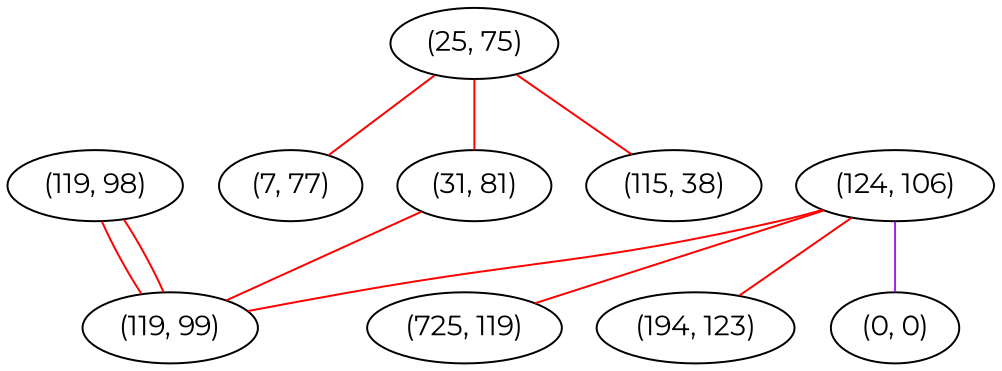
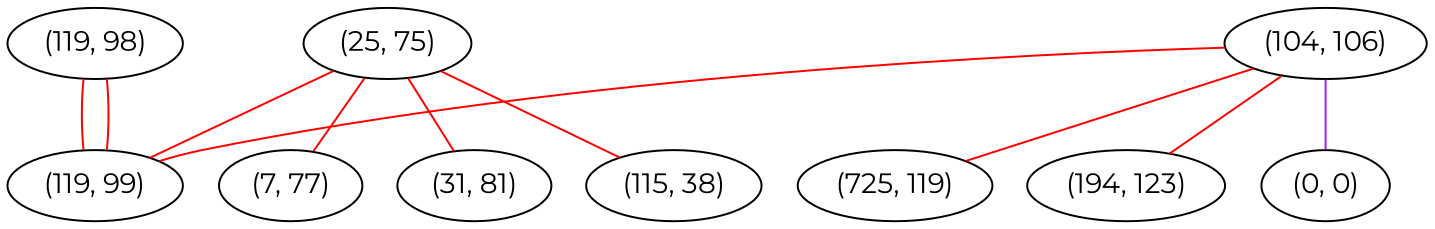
node "(124, 106)": label "(124, 106)" -> "(104, 106)"
edge "(31, 81)" -- "(119, 99)": now "(25, 75)" -- "(119, 99)"
